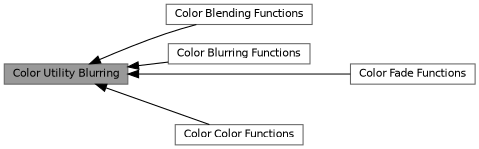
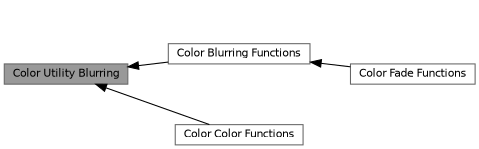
node "Color Blending Functions": removed
edge "Color Fade Functions" -> "Color Utility Blurring": now "Color Fade Functions" -> "Color Blurring Functions"
